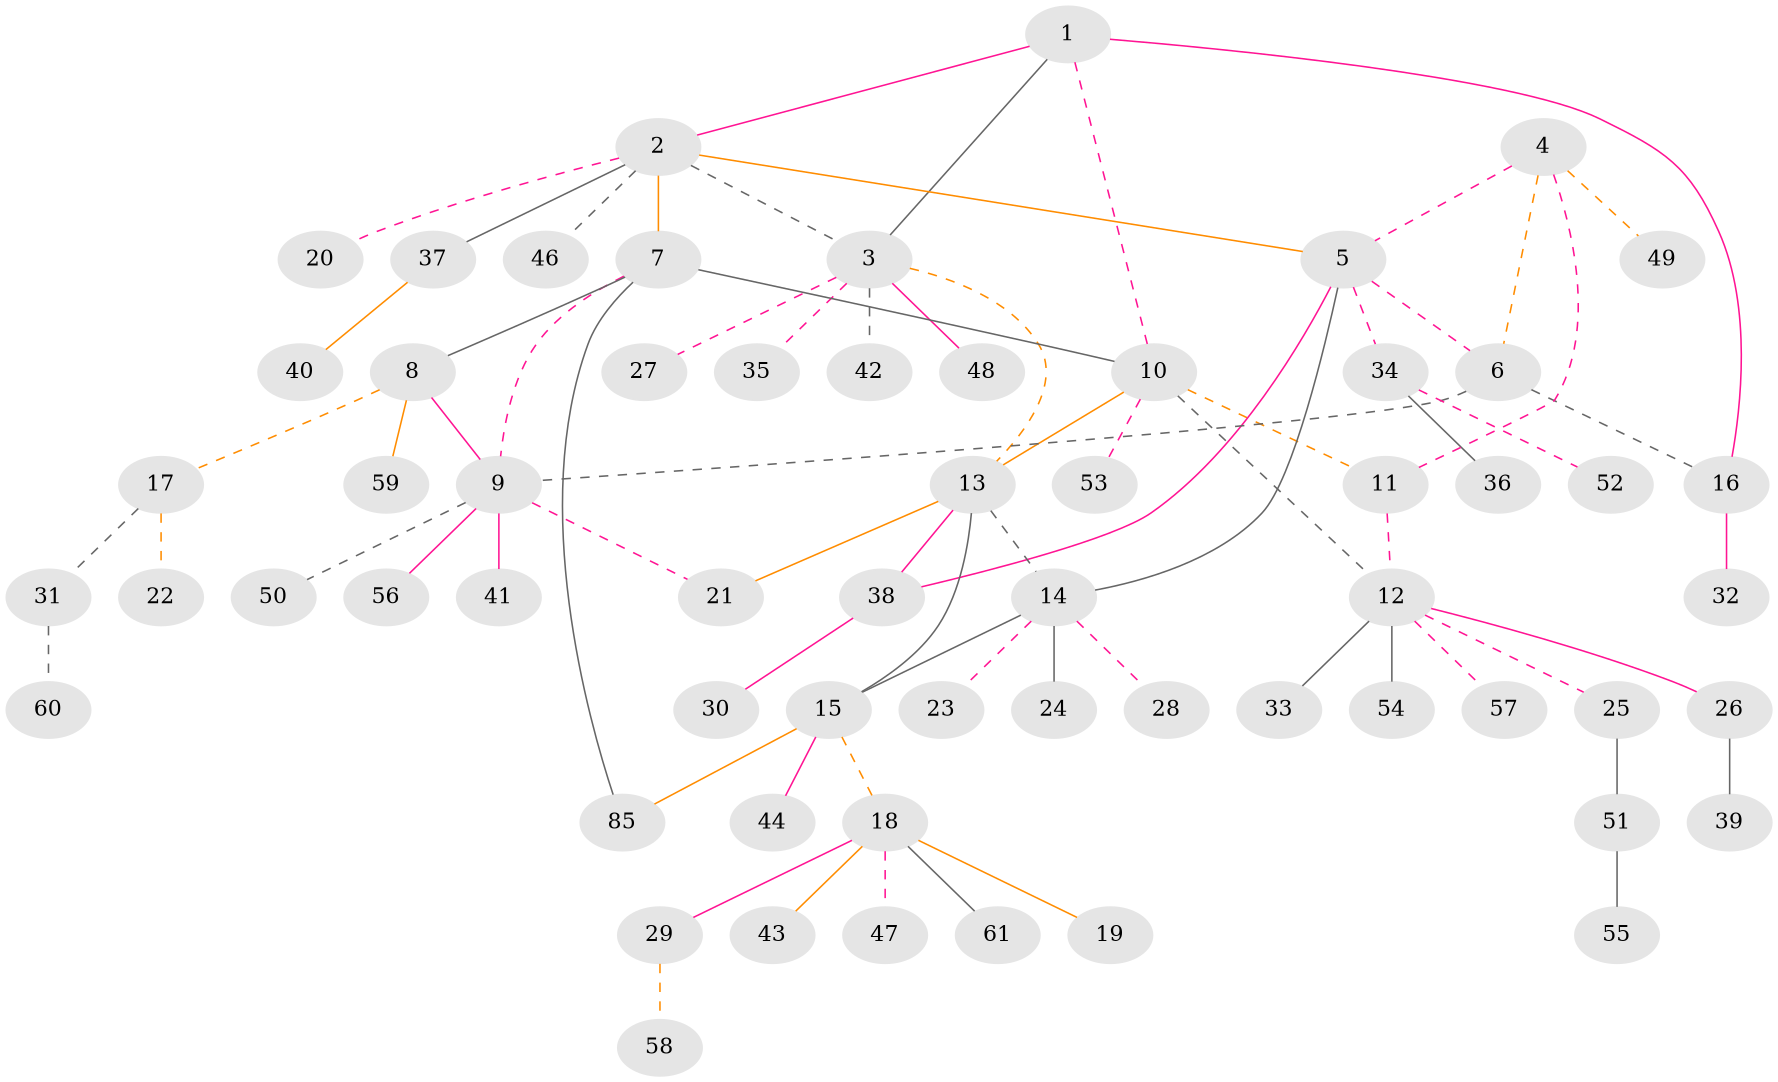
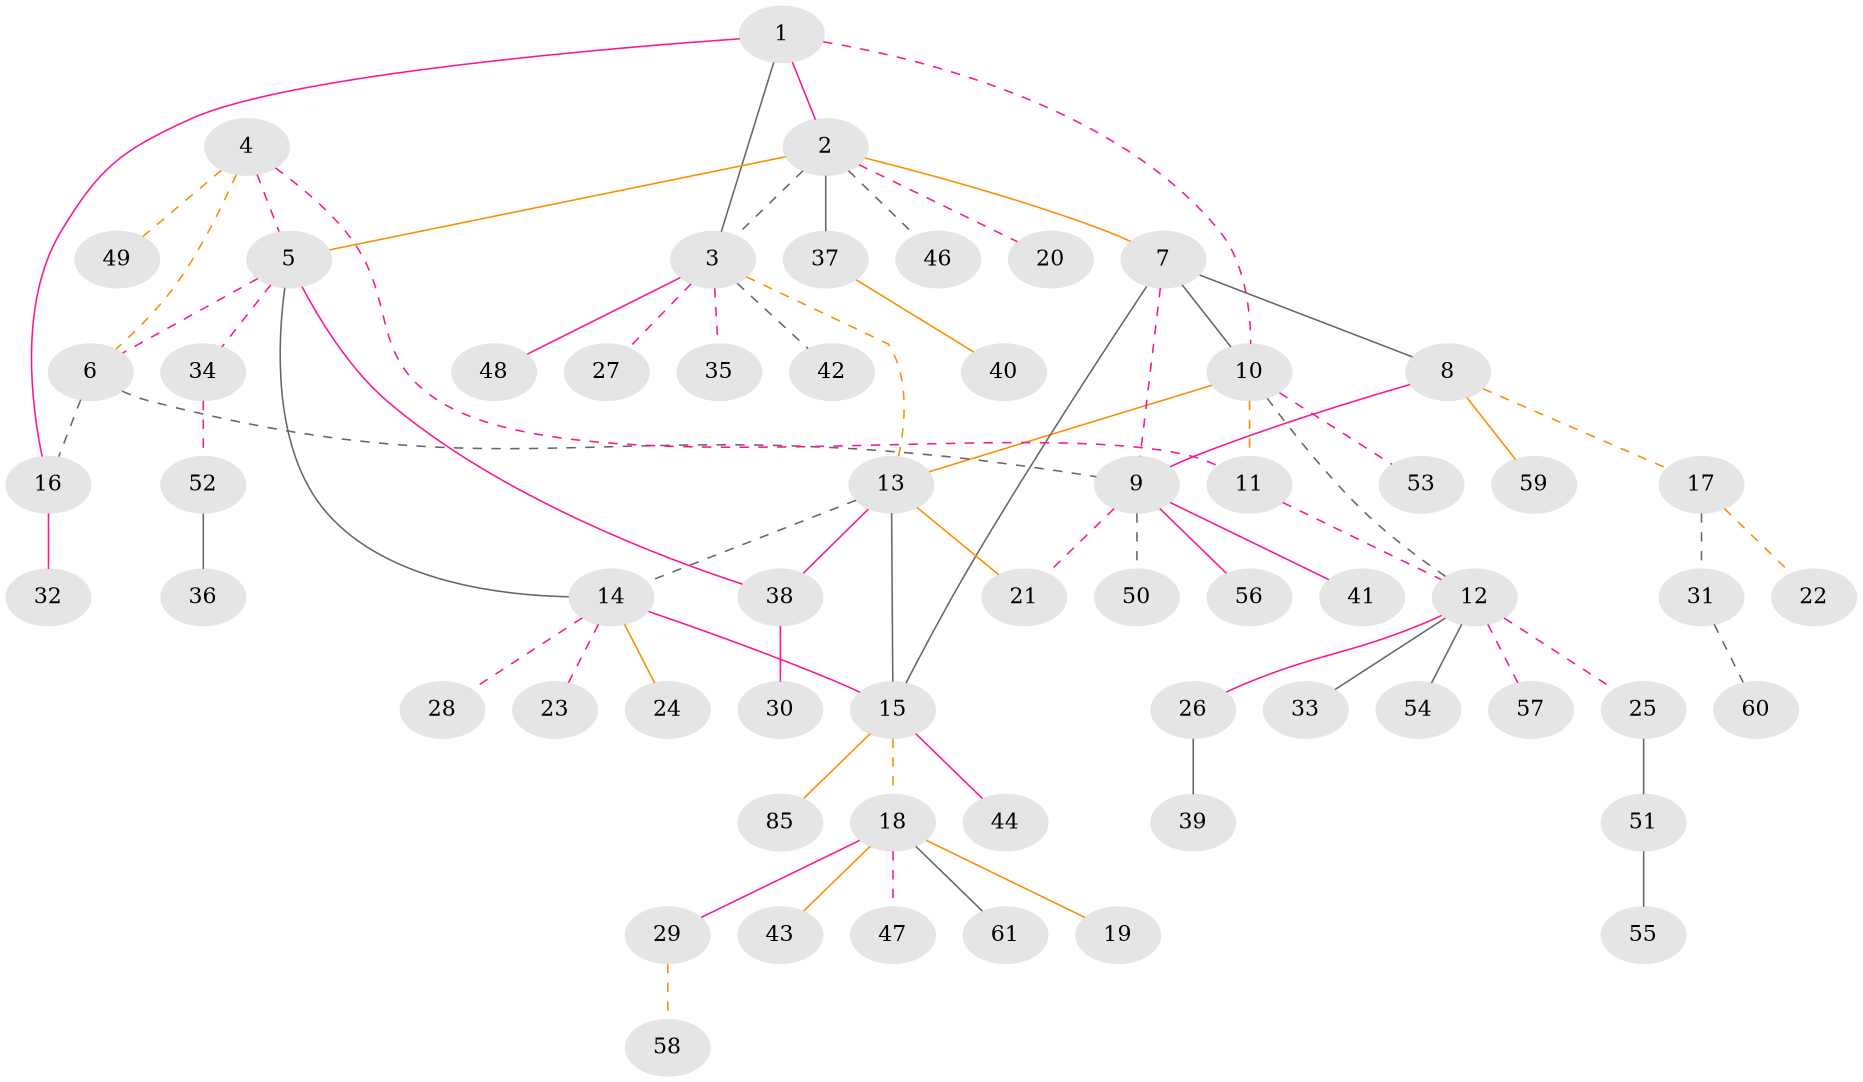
edge "34" -- "36": now "52" -- "36"
edge "7" -- "85": now "7" -- "15"
edge "14" -- "15": color gray40 -> deeppink
edge "14" -- "24": color gray40 -> darkorange
